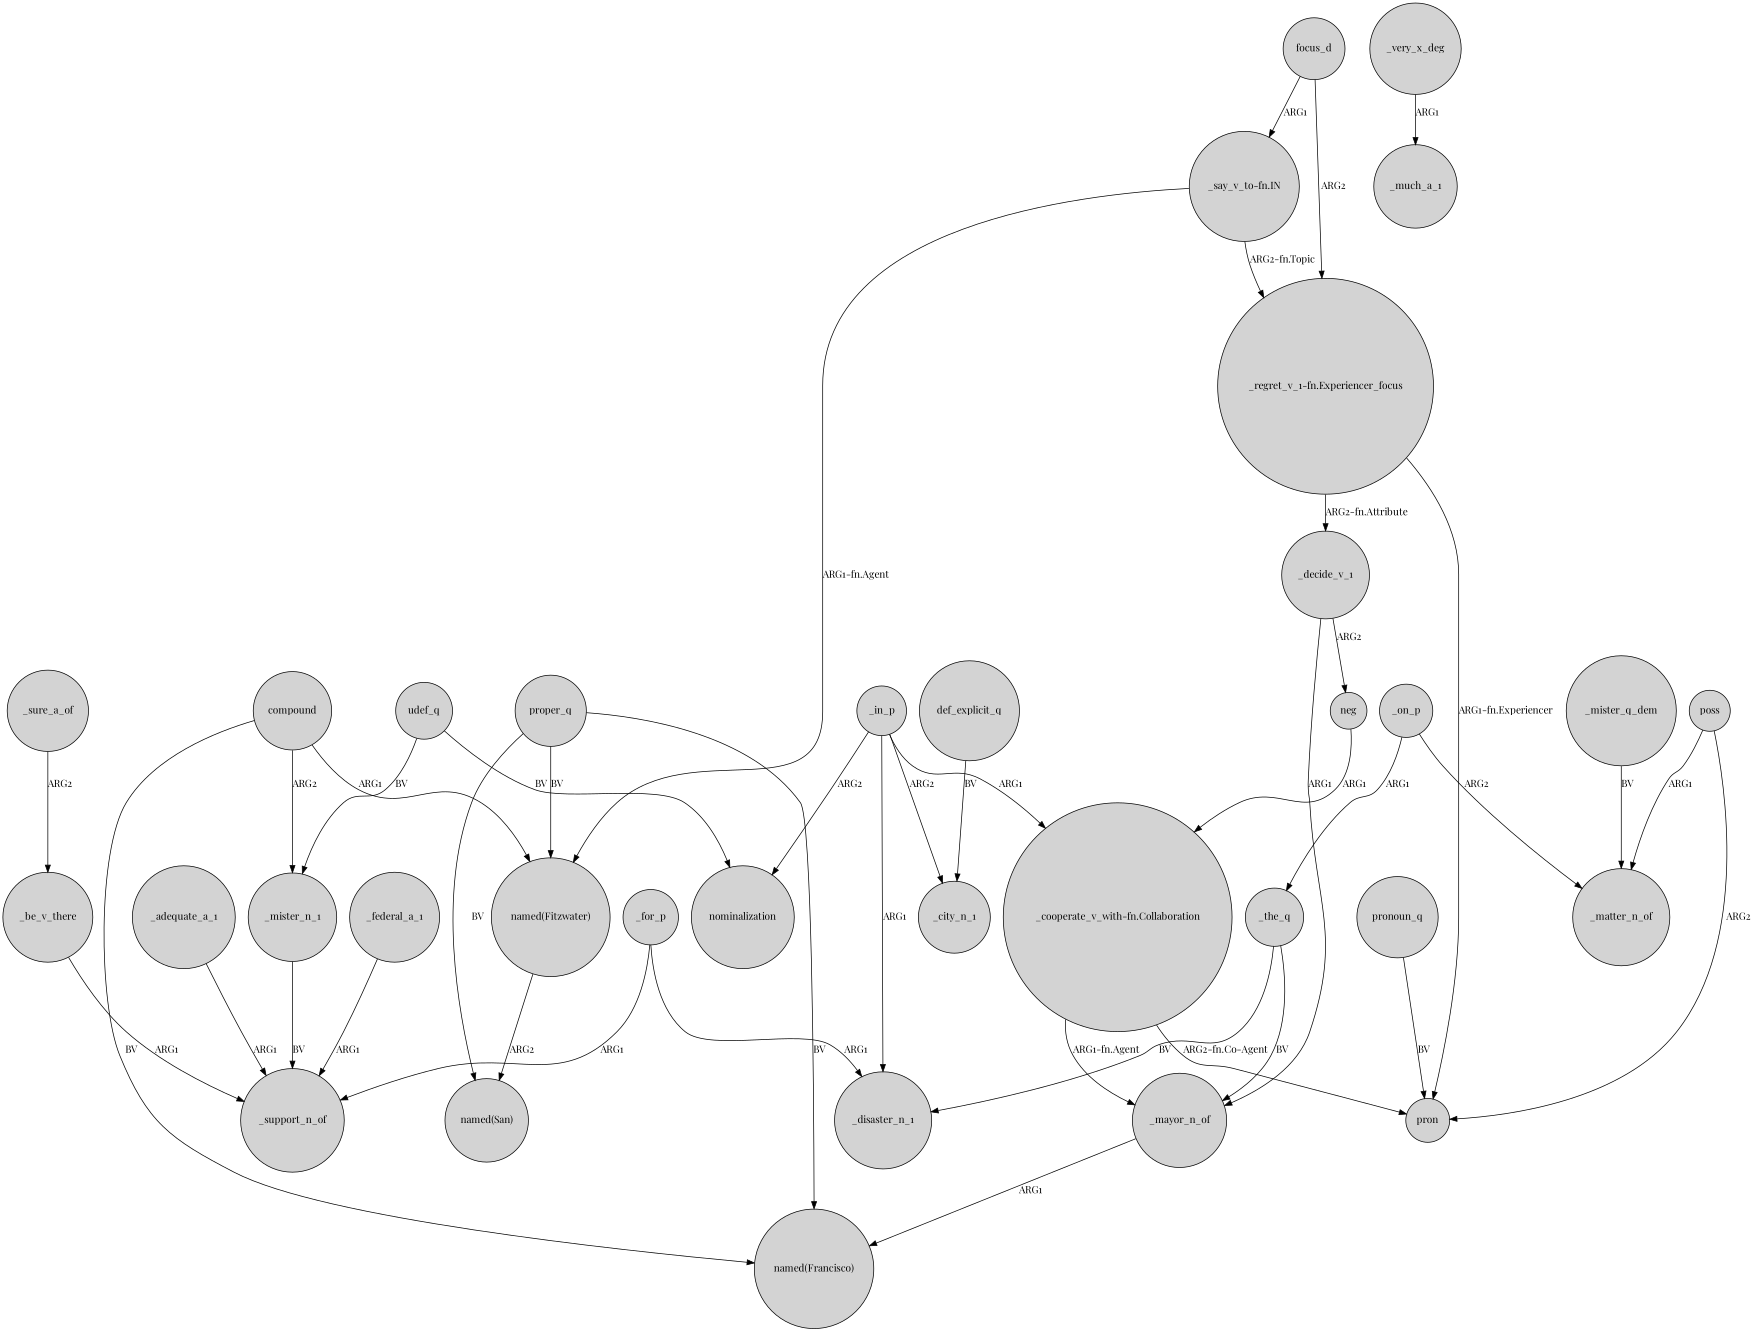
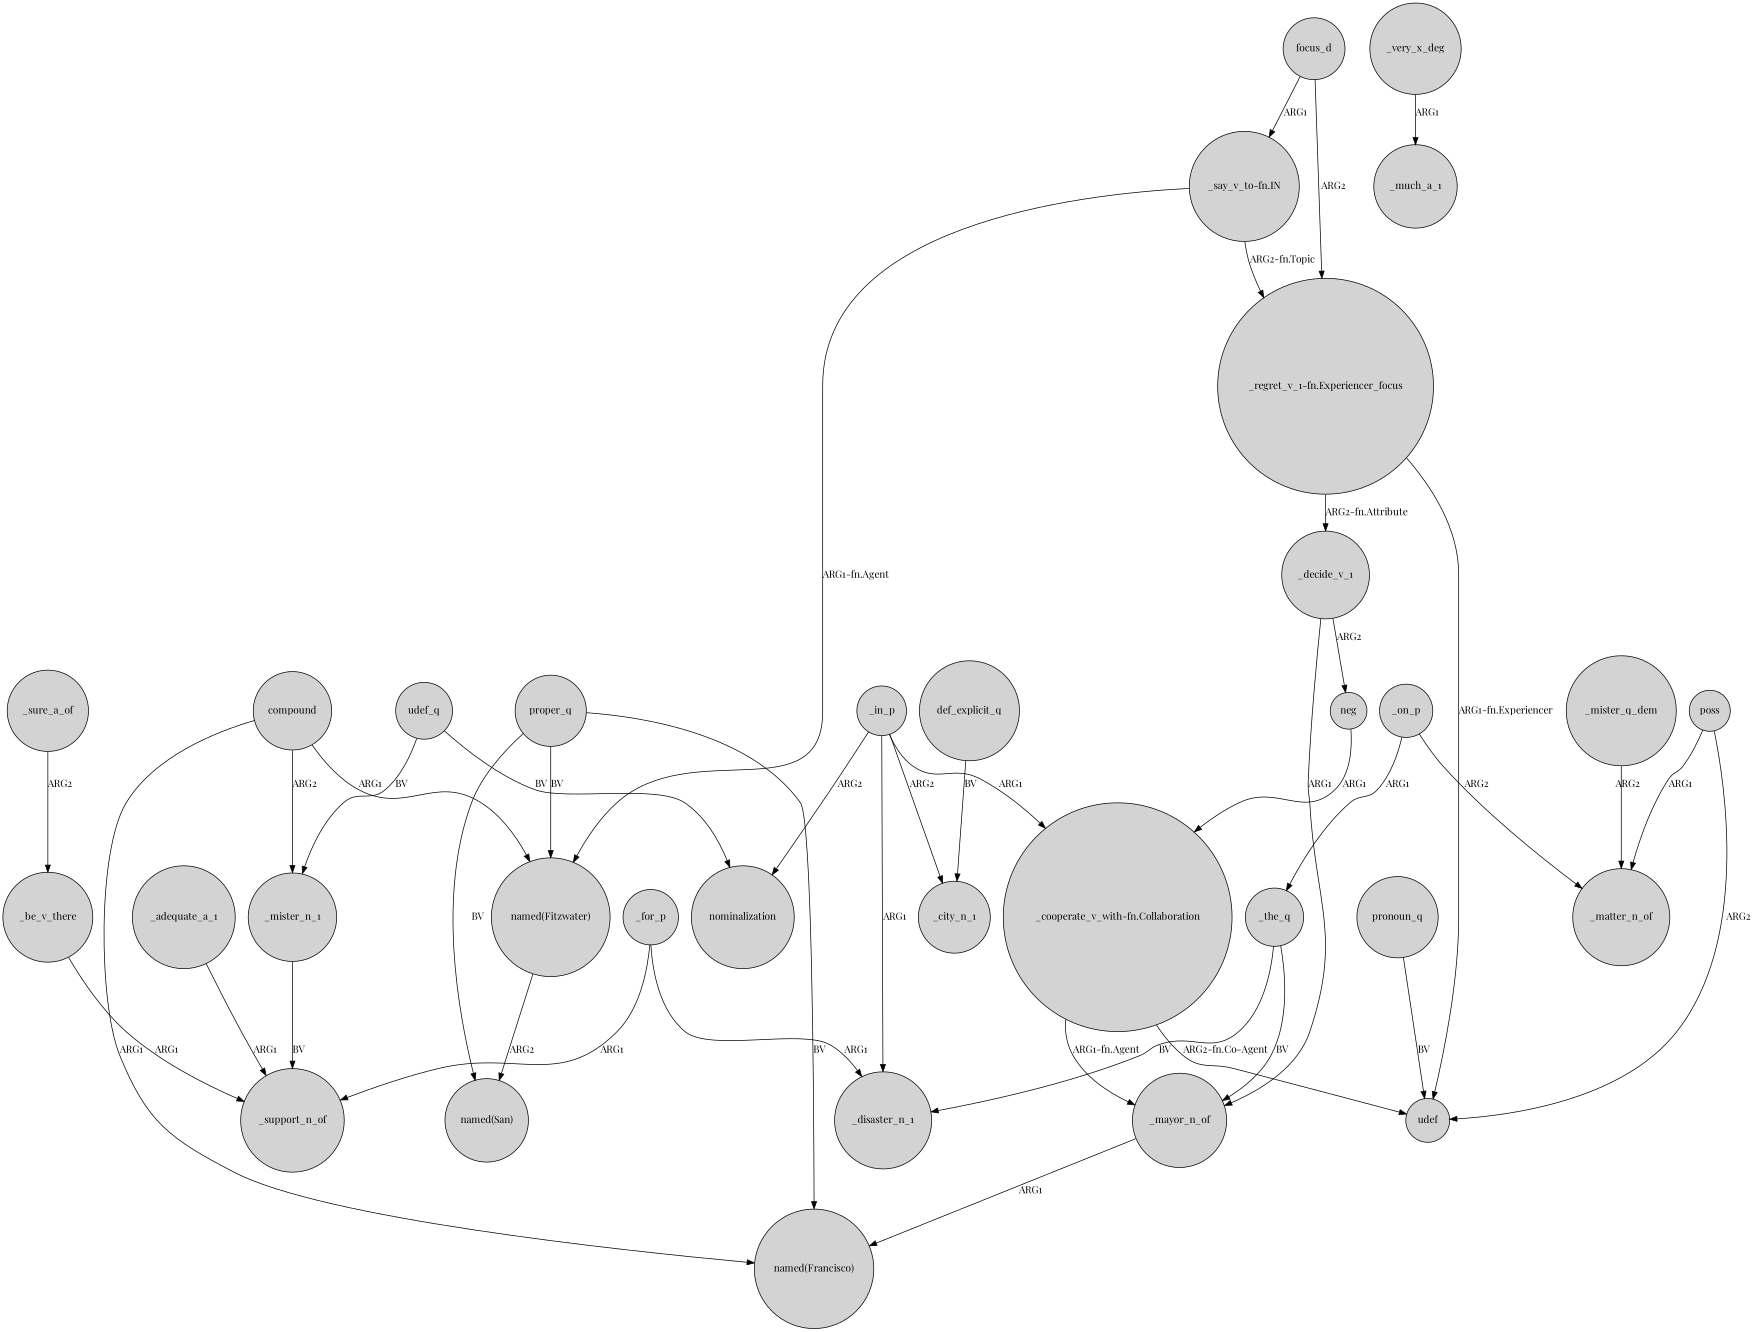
edge "_mister_q_dem" -> "_matter_n_of": label "BV" -> "ARG2"
node "_federal_a_1": removed
edge "compound" -> "named(Francisco)": label "BV" -> "ARG1"
node "pron": label "pron" -> "udef"
